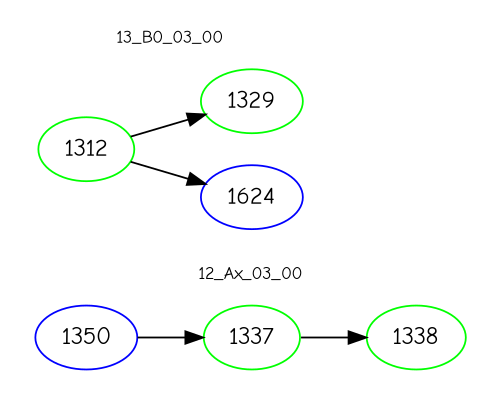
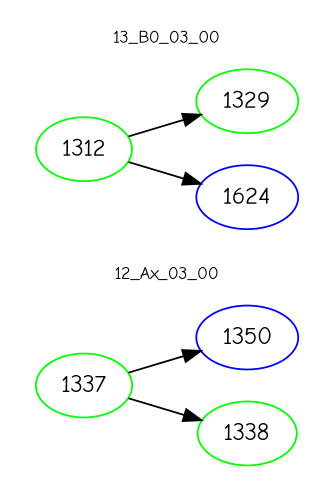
edge "1350" -> "1337": reversed
